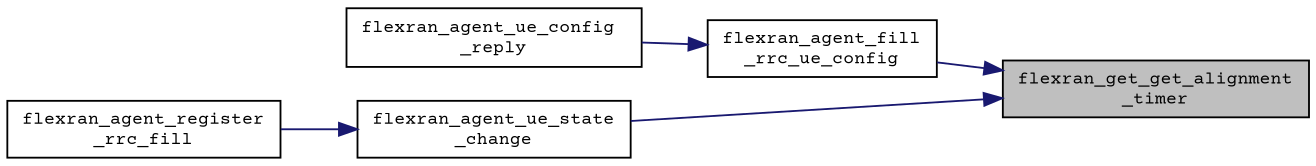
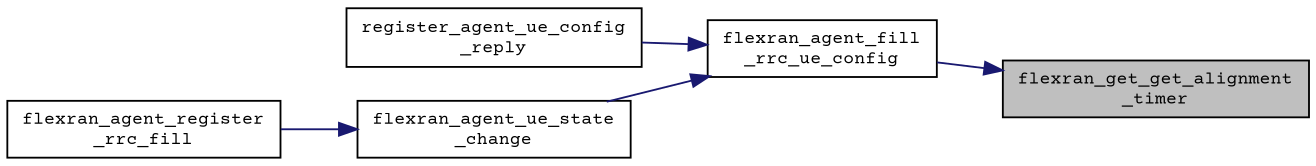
node "flexran_agent_ue_config _reply": label "flexran_agent_ue_config _reply" -> "register_agent_ue_config _reply"
edge "flexran_agent_ue_state _change" -> "flexran_get_get_alignment _timer": now "flexran_agent_ue_state _change" -> "flexran_agent_fill _rrc_ue_config"
